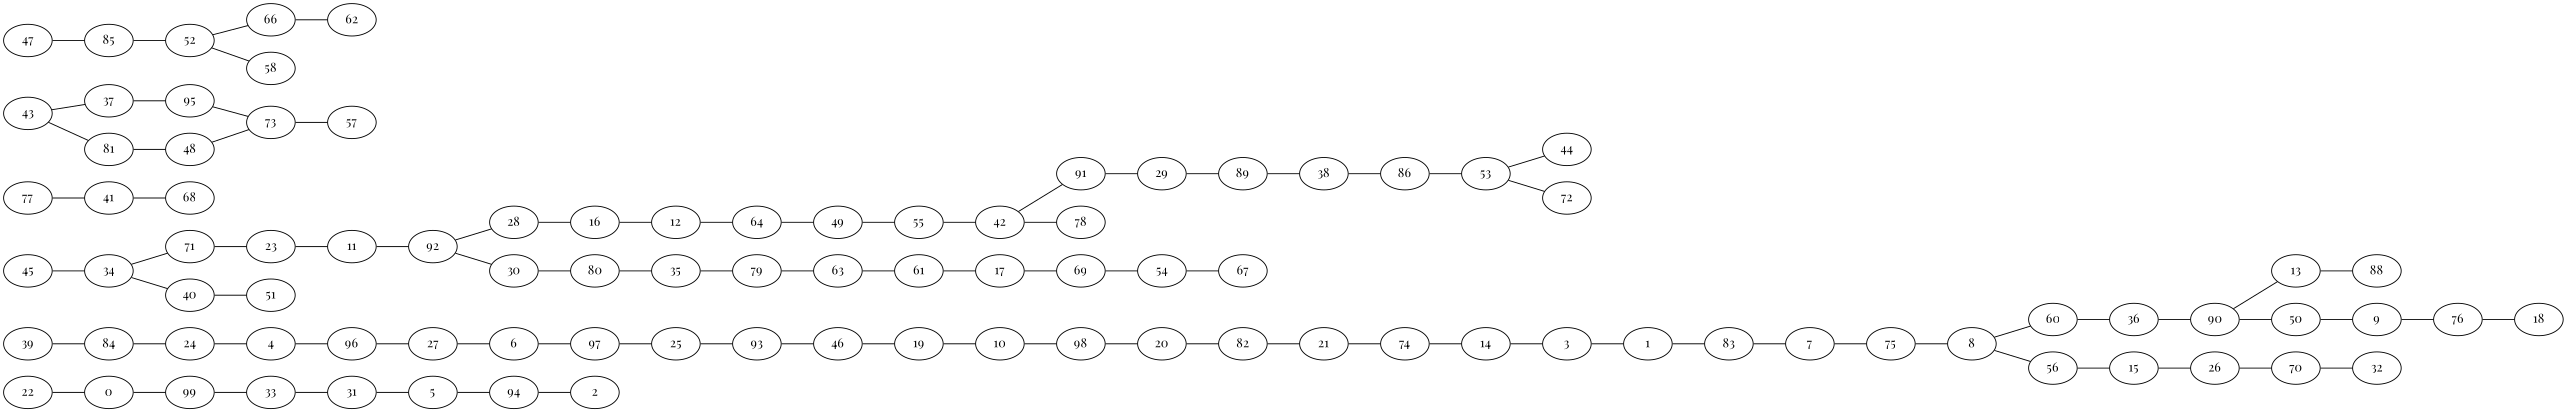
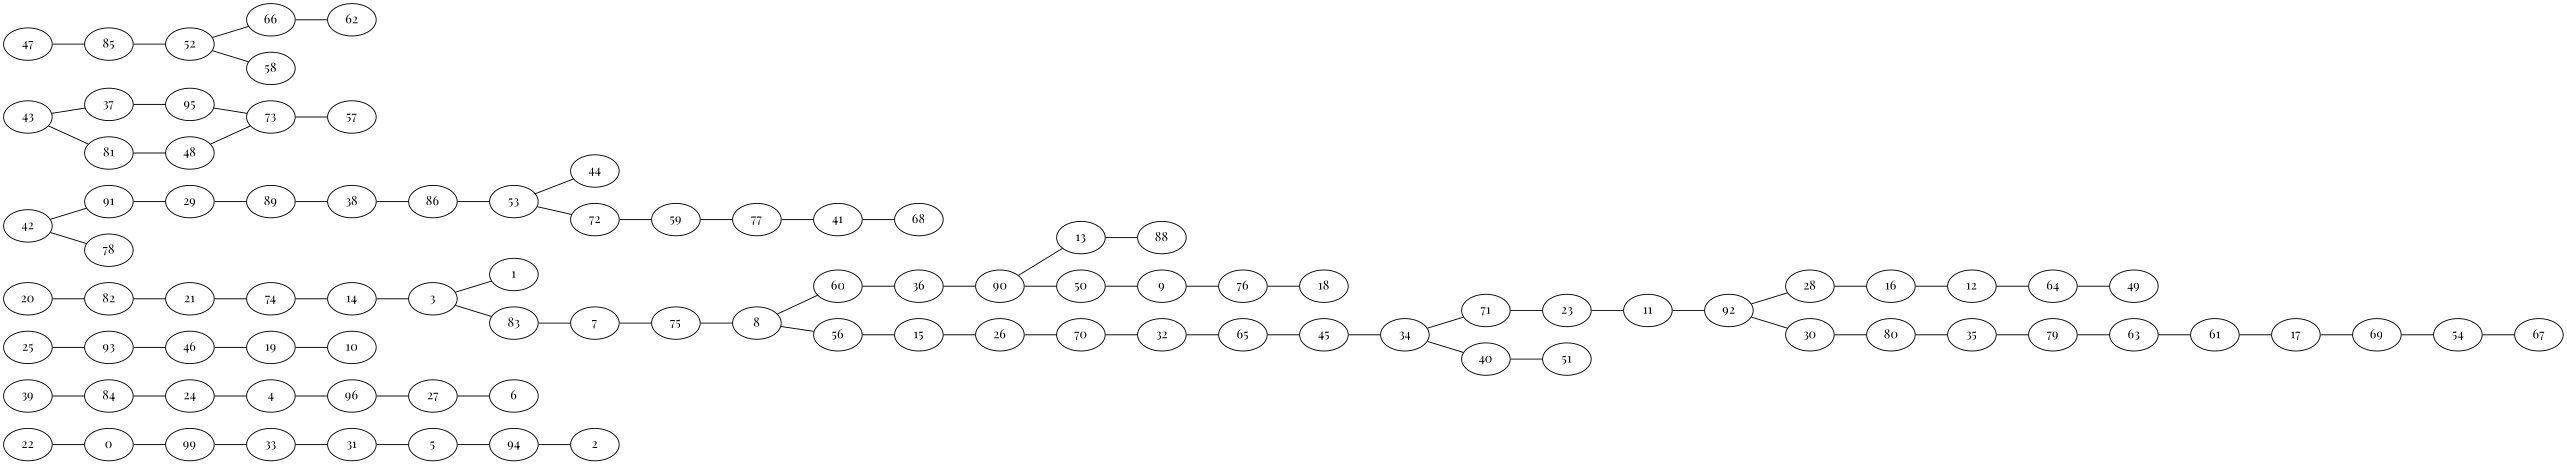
node "59": added
node "55": removed
node "65": added
node "97": removed
node "98": removed
edge "1" -- "83": now "3" -- "83"
